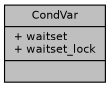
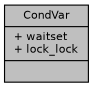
node "CondVar": text "+ waitset_lock" -> "+ lock_lock"
